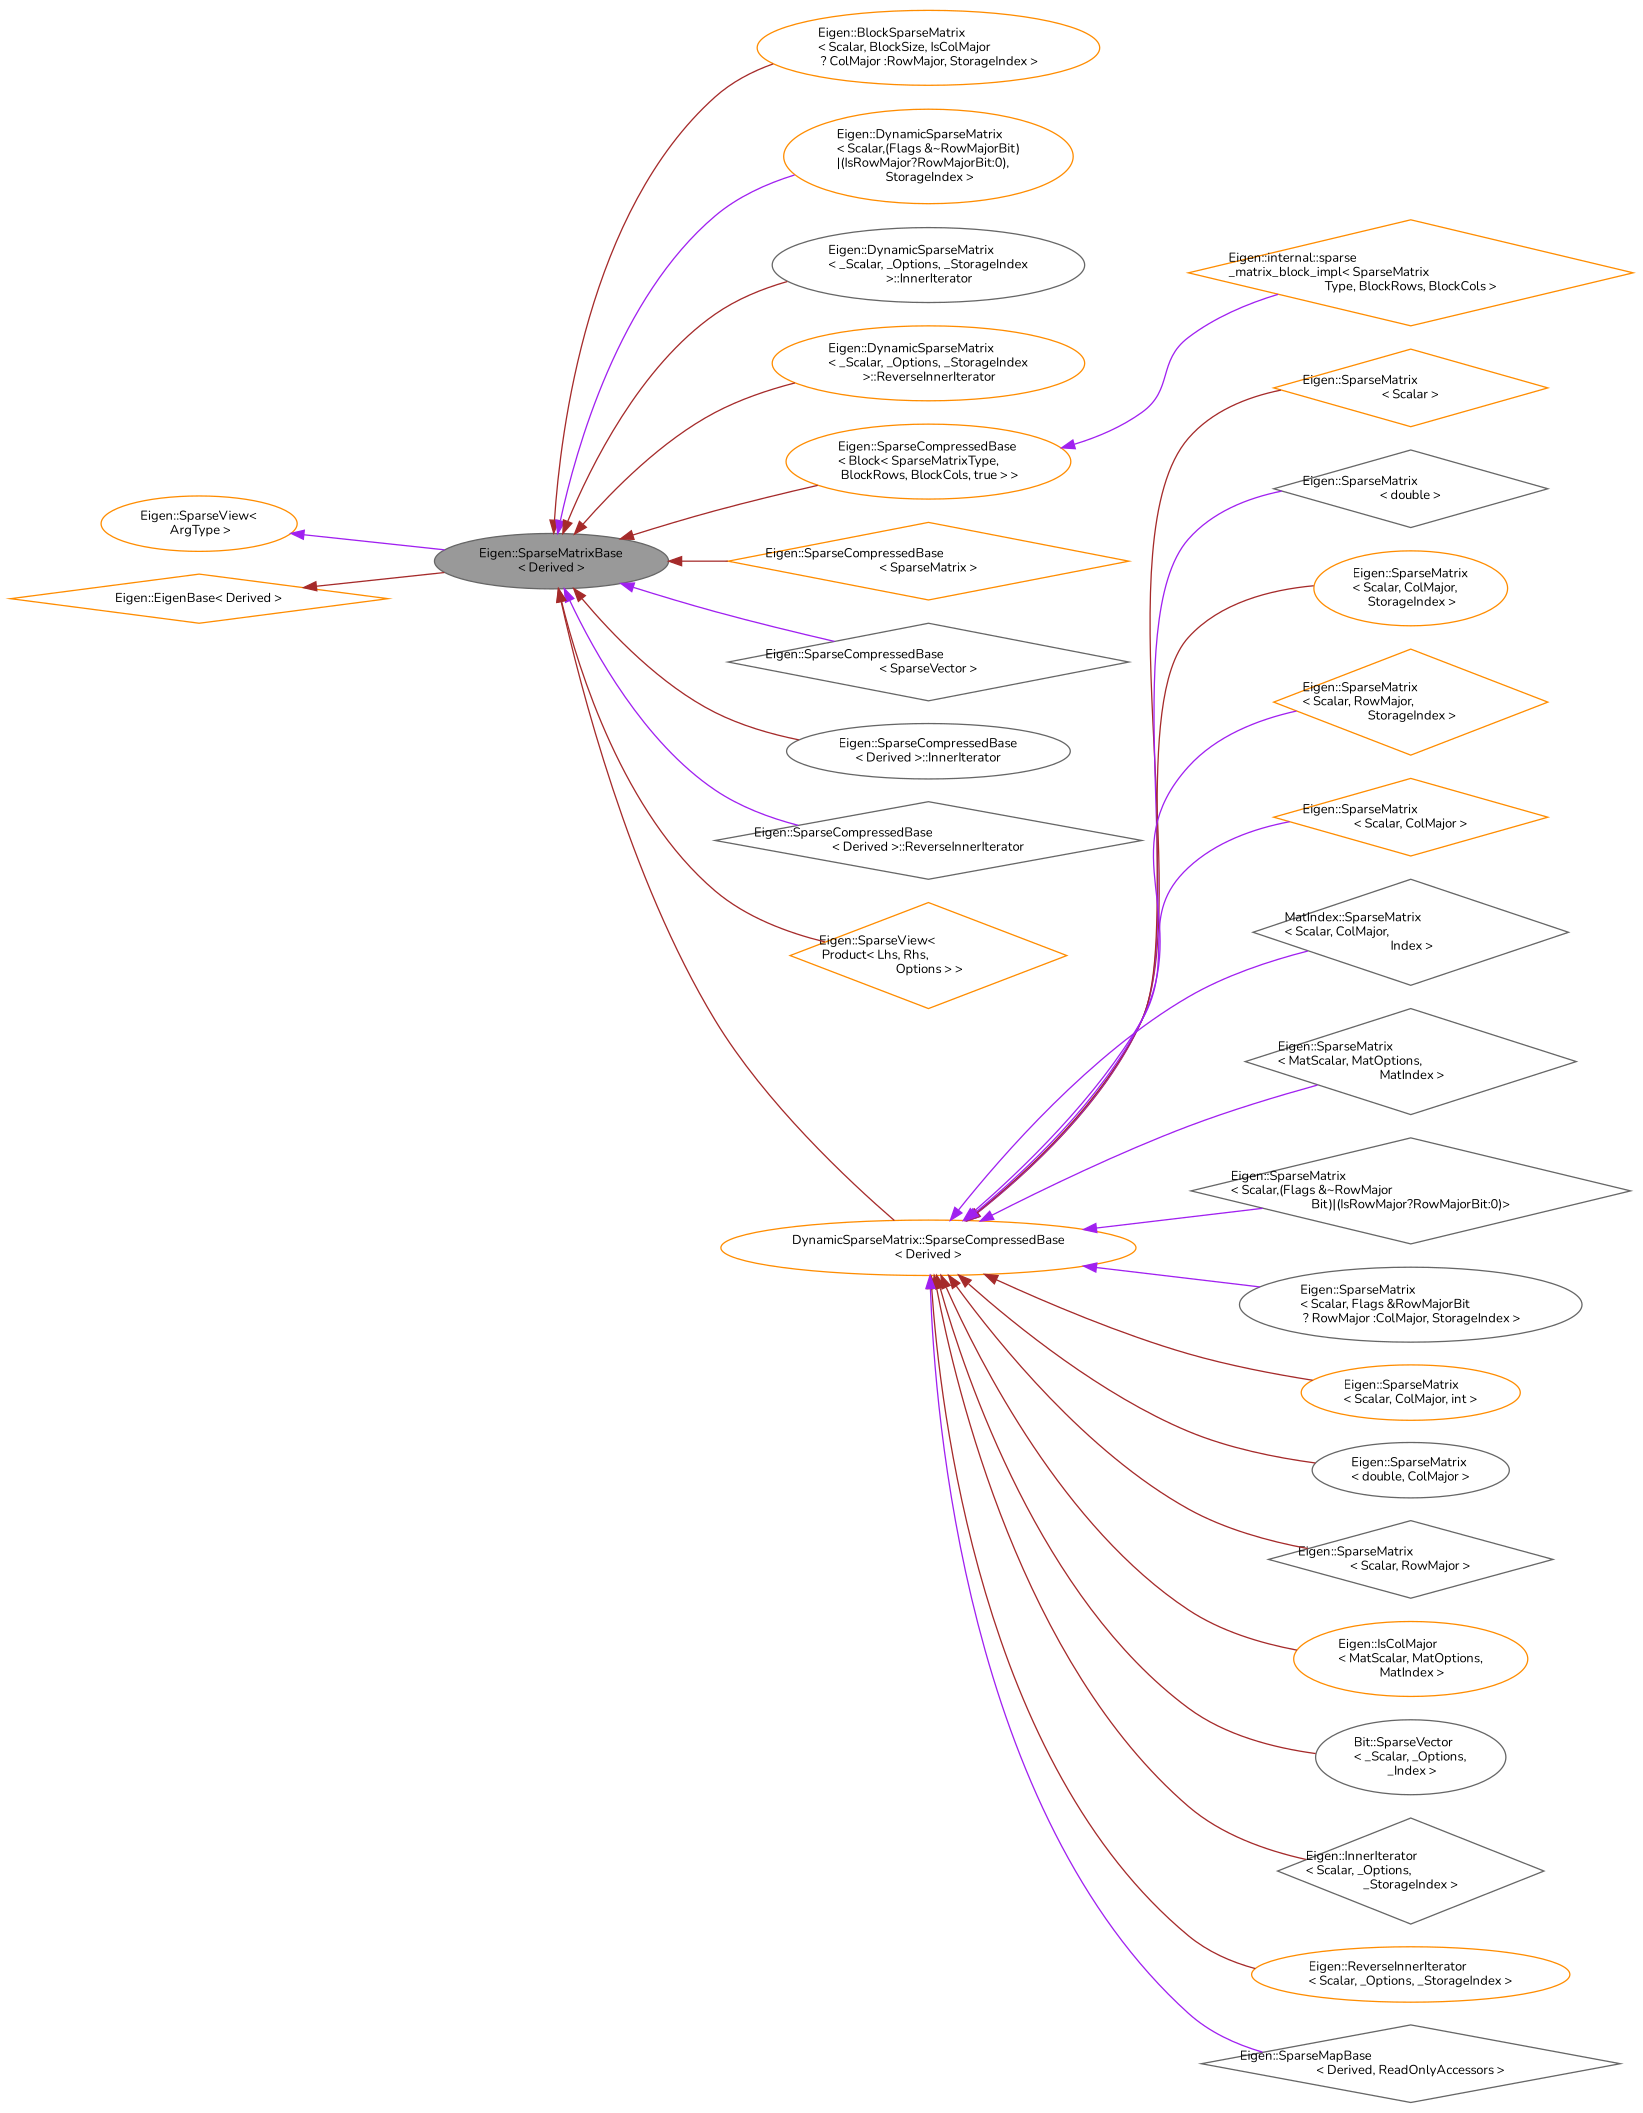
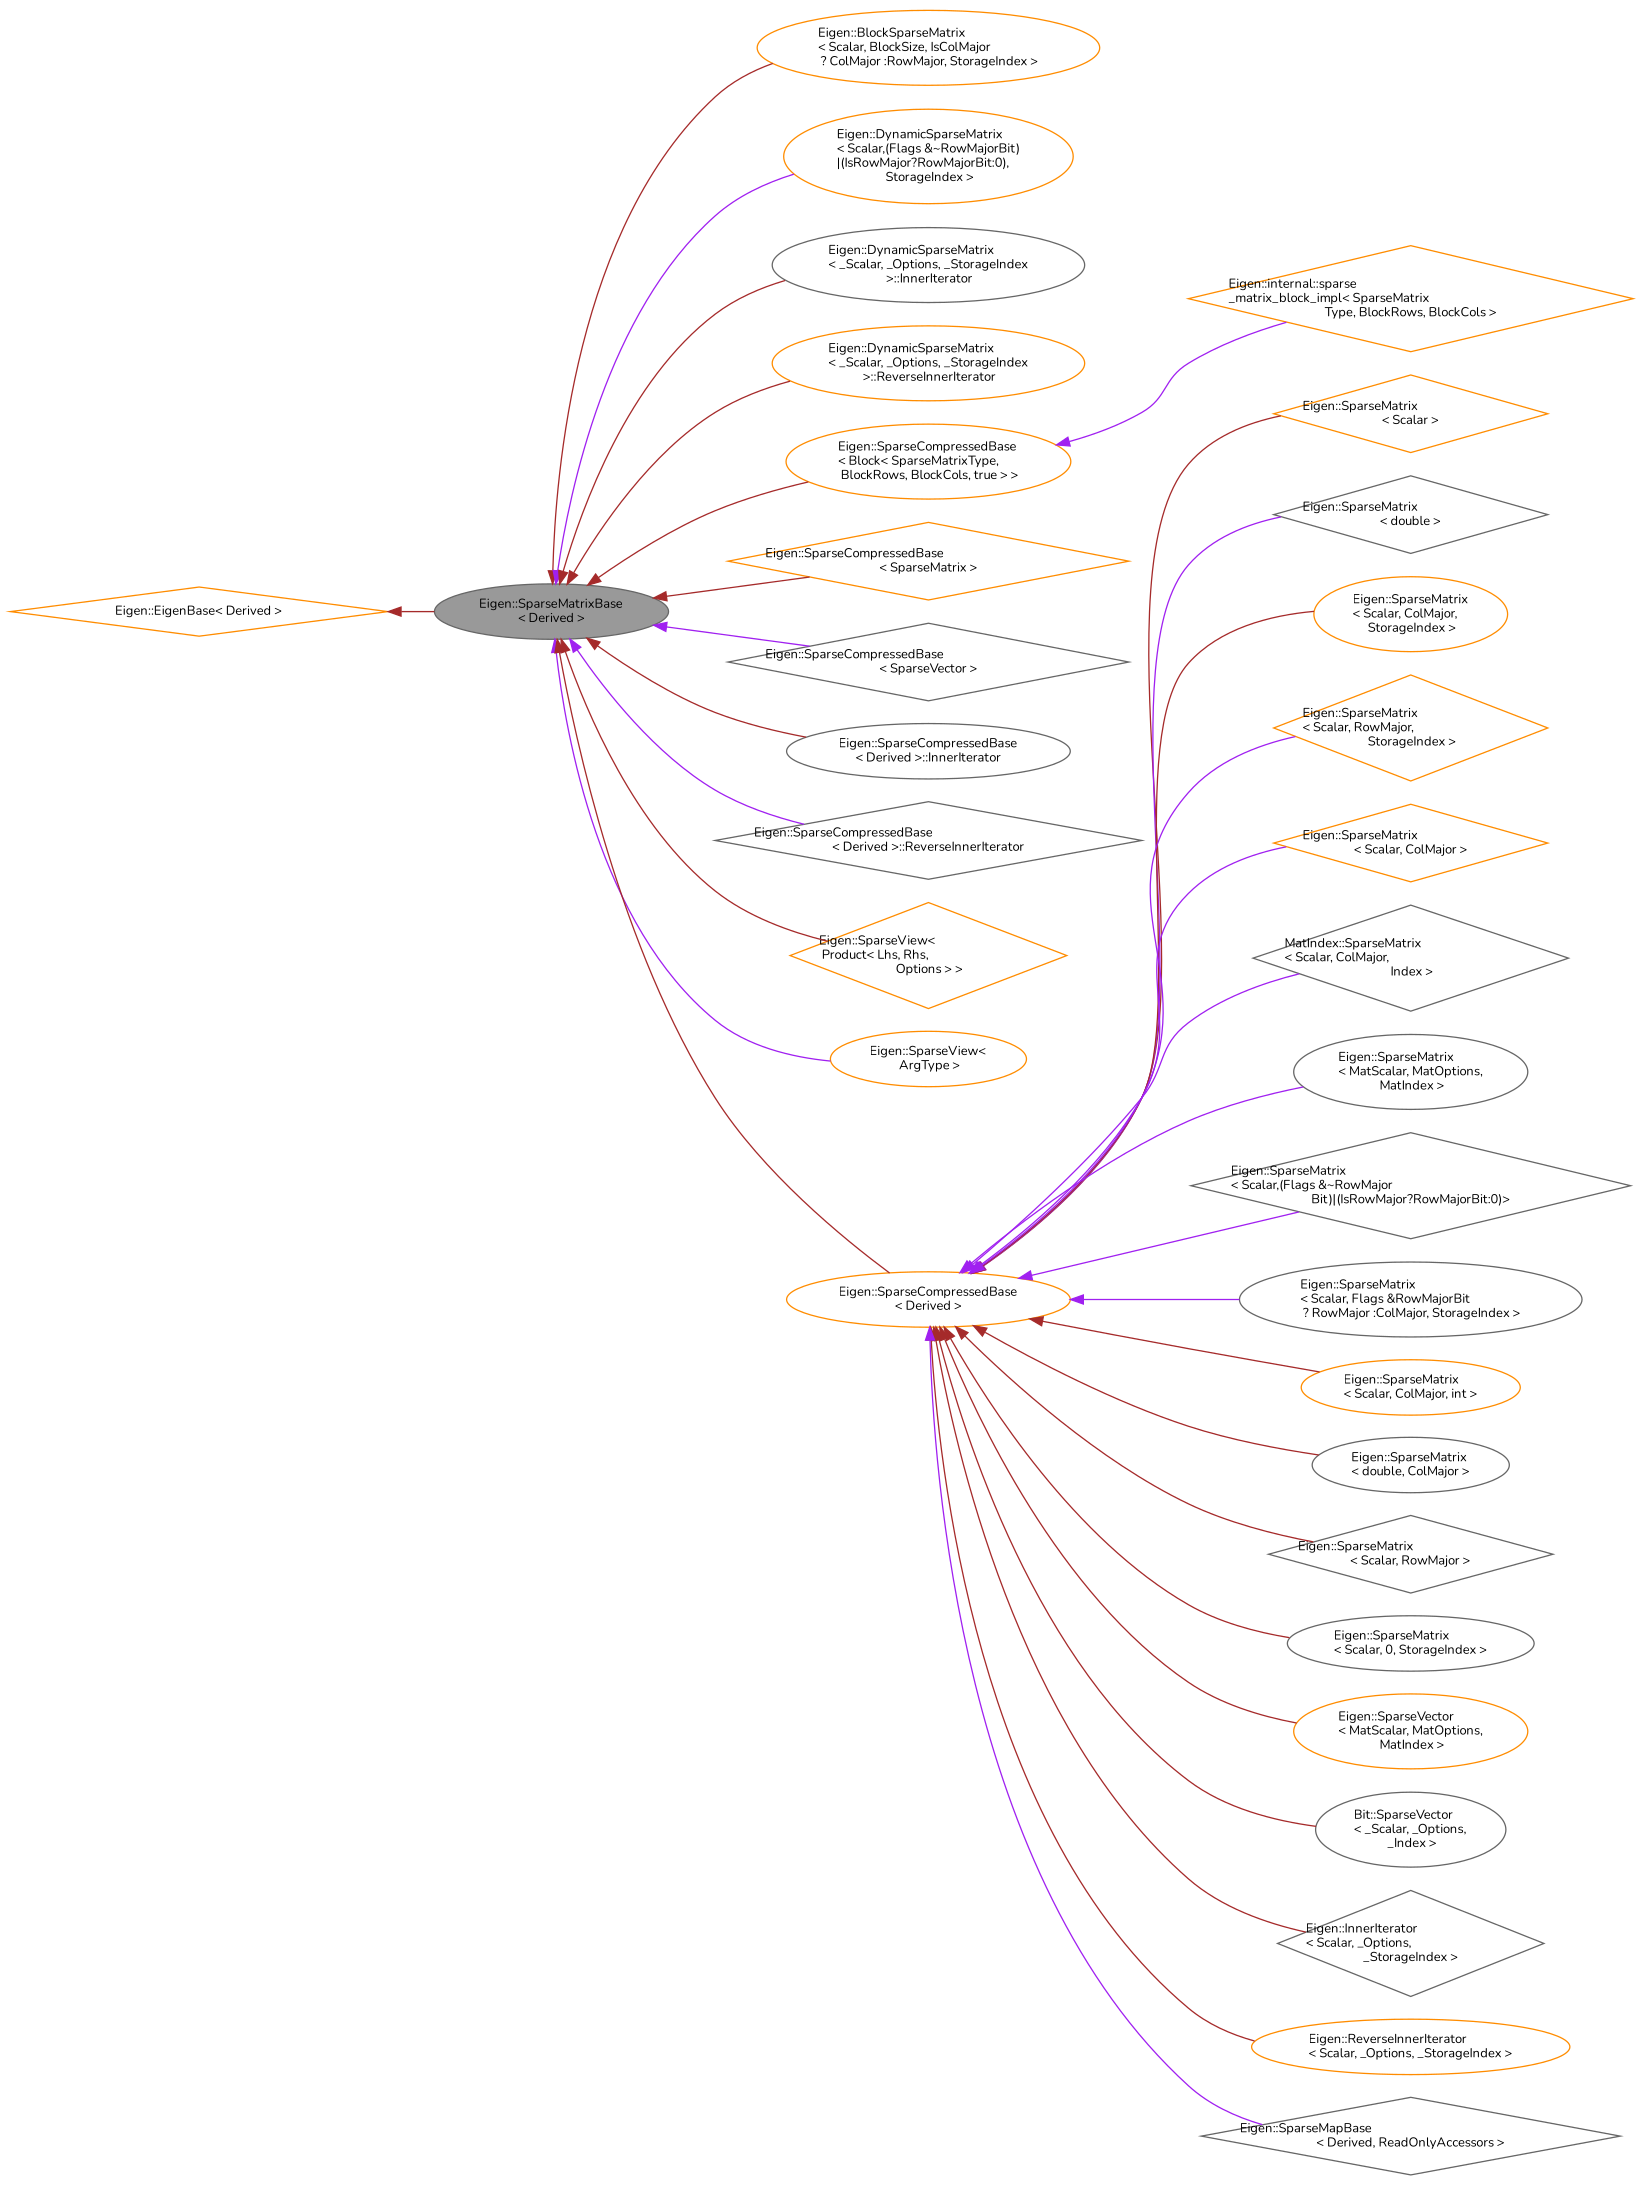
edge "Eigen::SparseMatrixBase < Derived >" -> "Eigen::SparseView< ArgType >": reversed
node "Eigen::SparseMatrix < MatScalar, MatOptions, MatIndex >": shape diamond -> ellipse
node "DynamicSparseMatrix::SparseCompressedBase < Derived >": label "DynamicSparseMatrix::SparseCompressedBase < Derived >" -> "Eigen::SparseCompressedBase < Derived >"
node "Eigen::SparseMatrix < Scalar, 0, StorageIndex >": added
node "Eigen::IsColMajor < MatScalar, MatOptions, MatIndex >": label "Eigen::IsColMajor < MatScalar, MatOptions, MatIndex >" -> "Eigen::SparseVector < MatScalar, MatOptions, MatIndex >"
